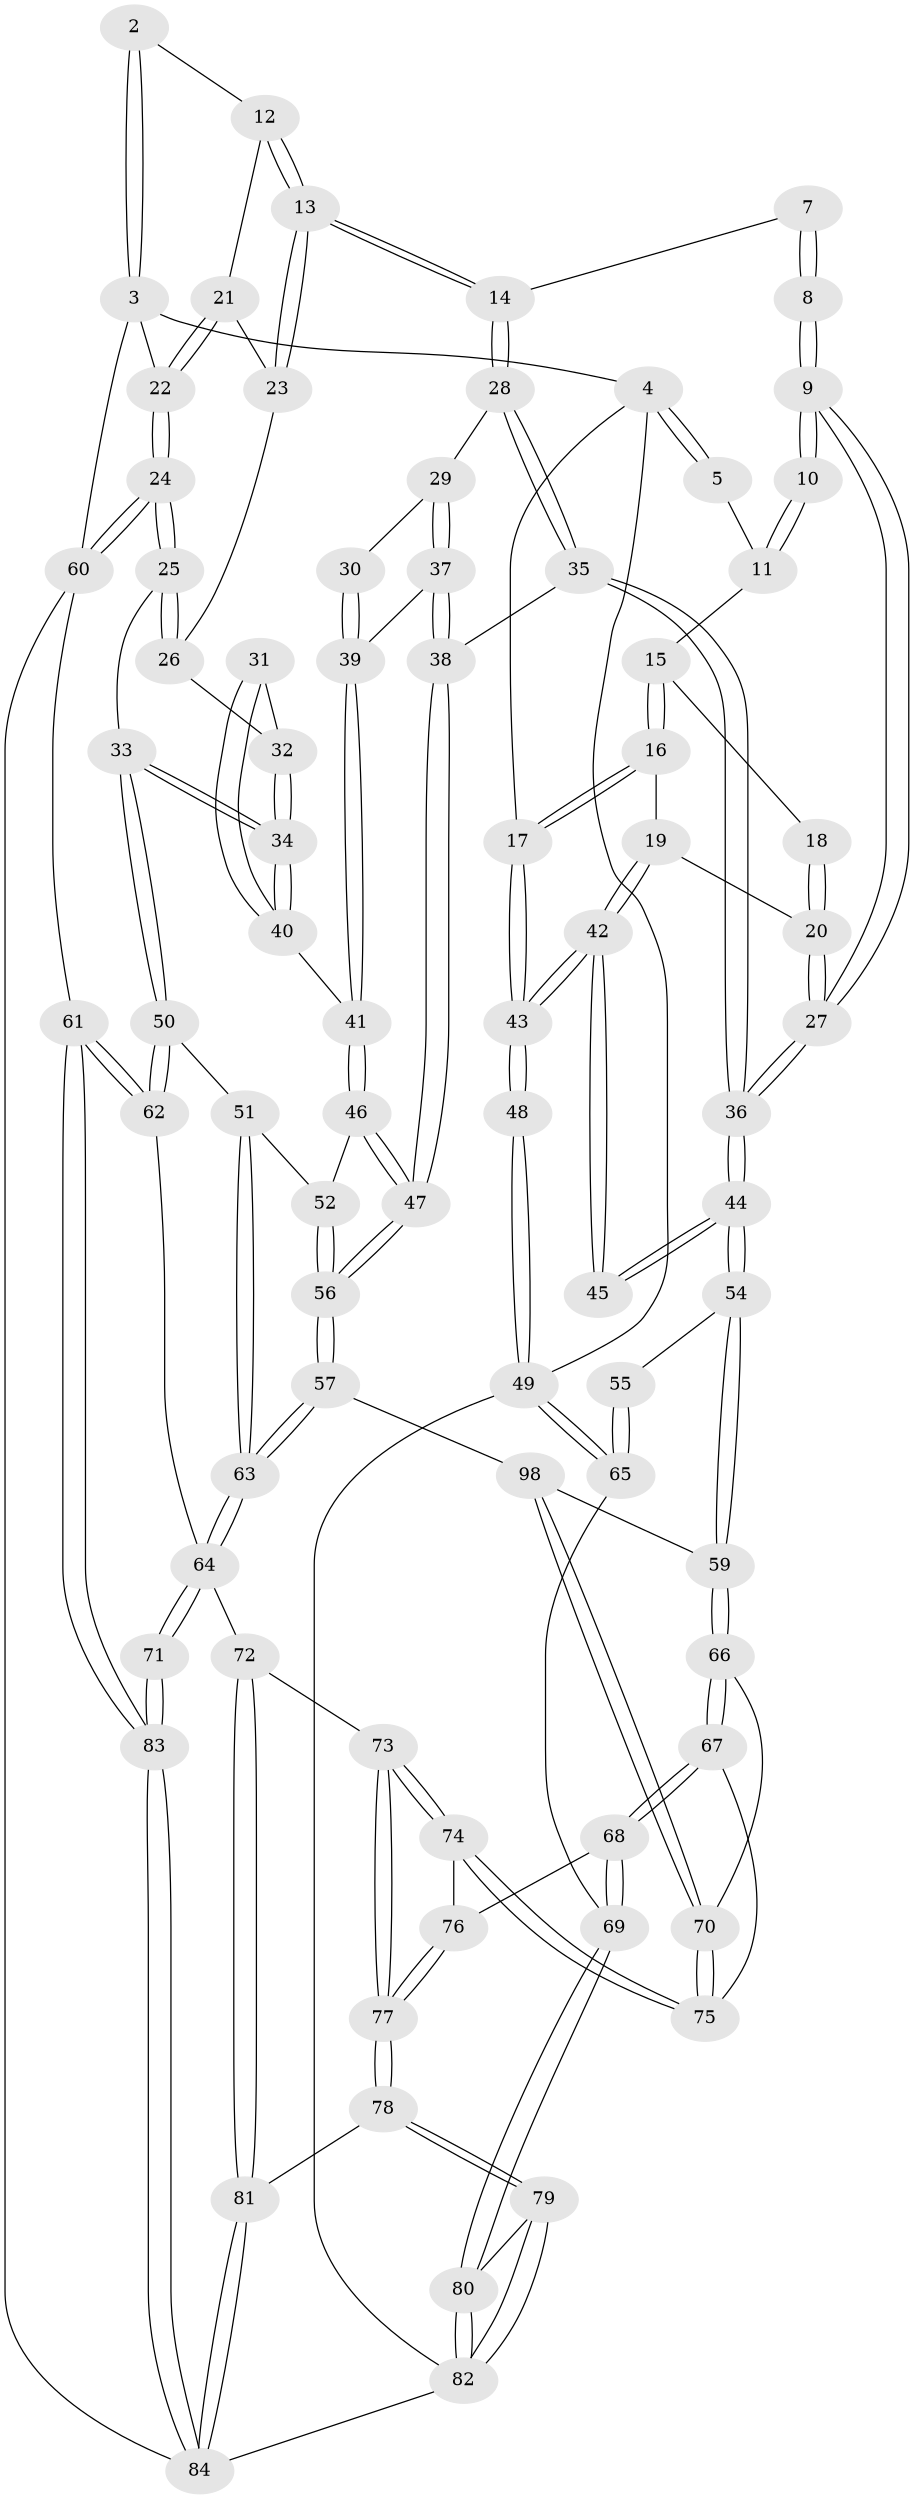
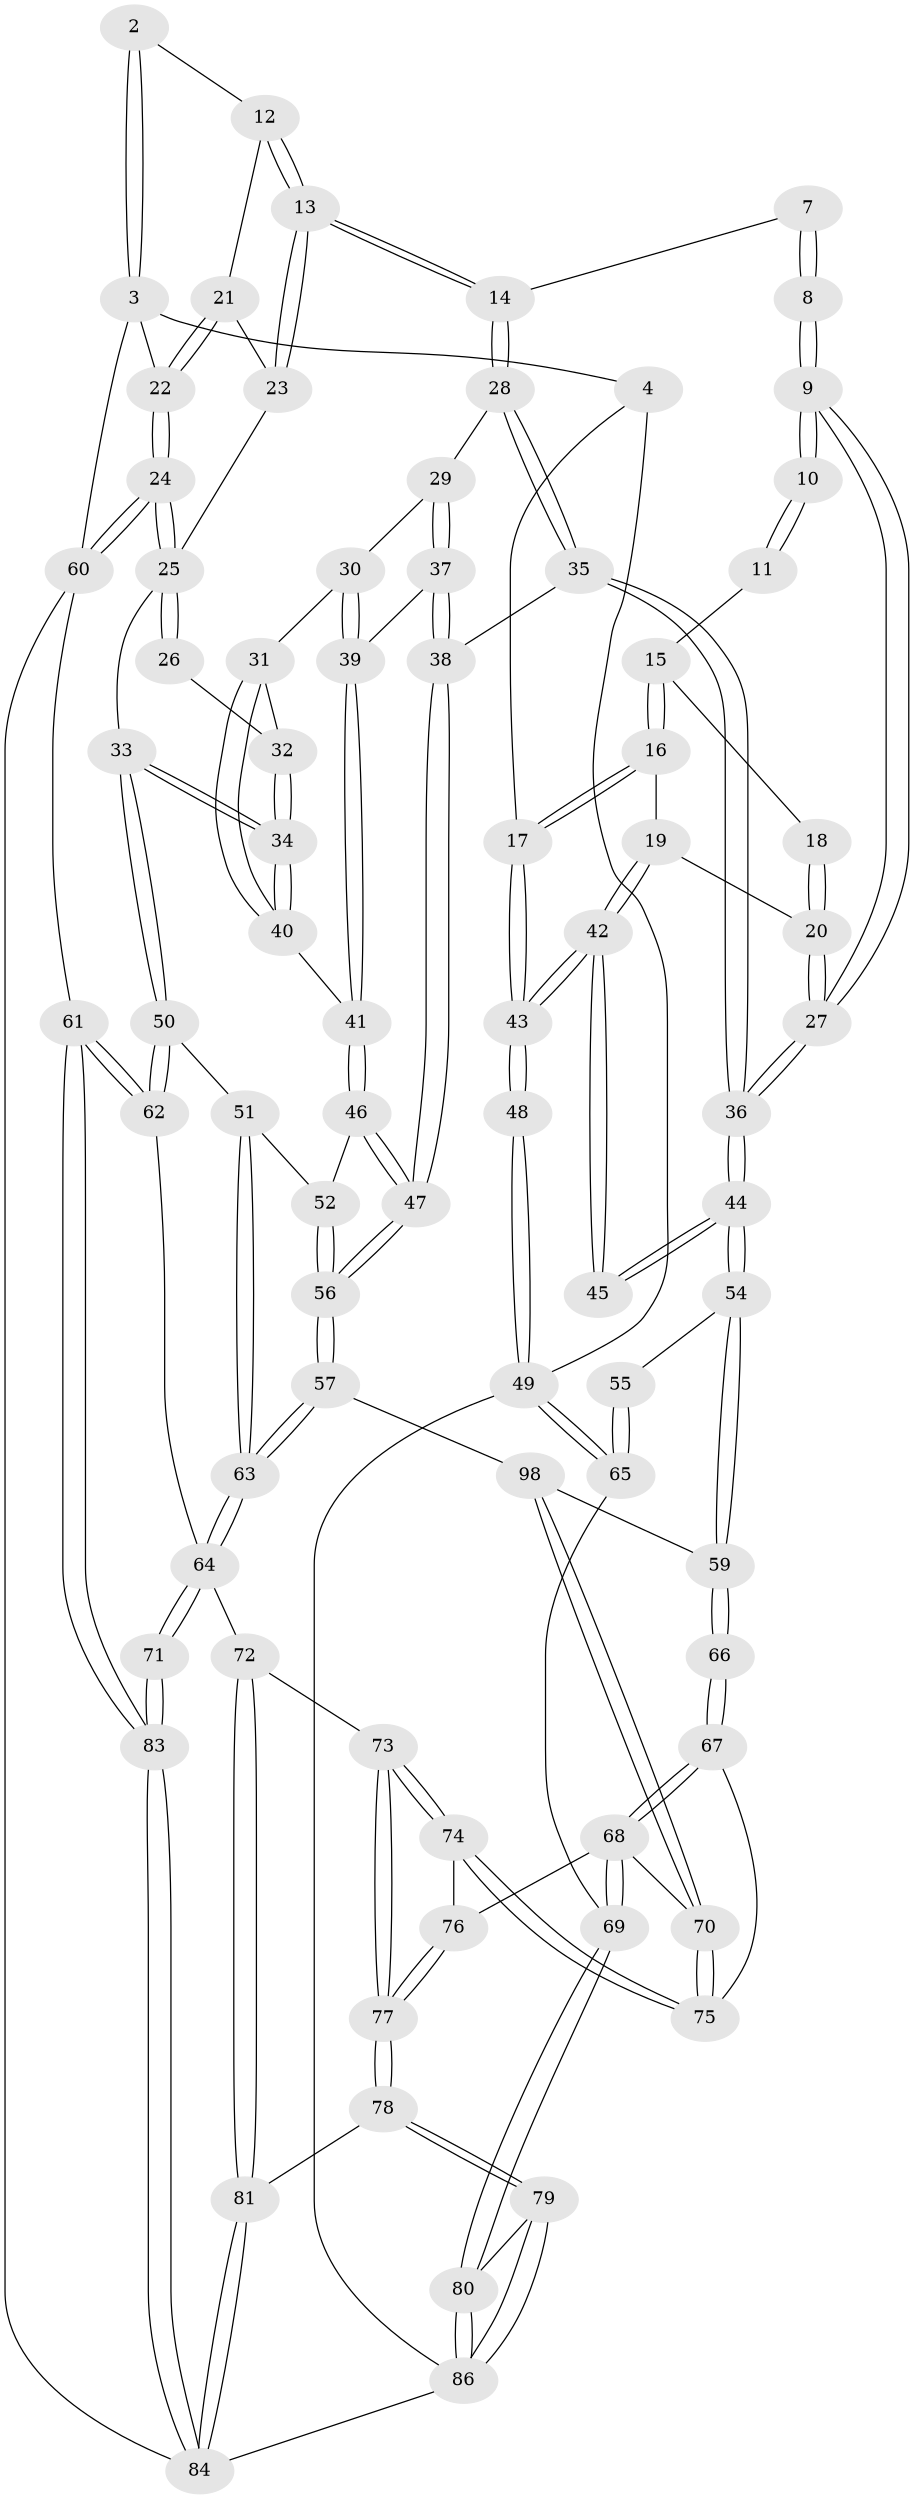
node "5": removed
edge "23" -- "26": now "23" -- "25"
edge "30" -- "31": added
edge "66" -- "70": now "68" -- "70"
node "82": label "82" -> "86"
